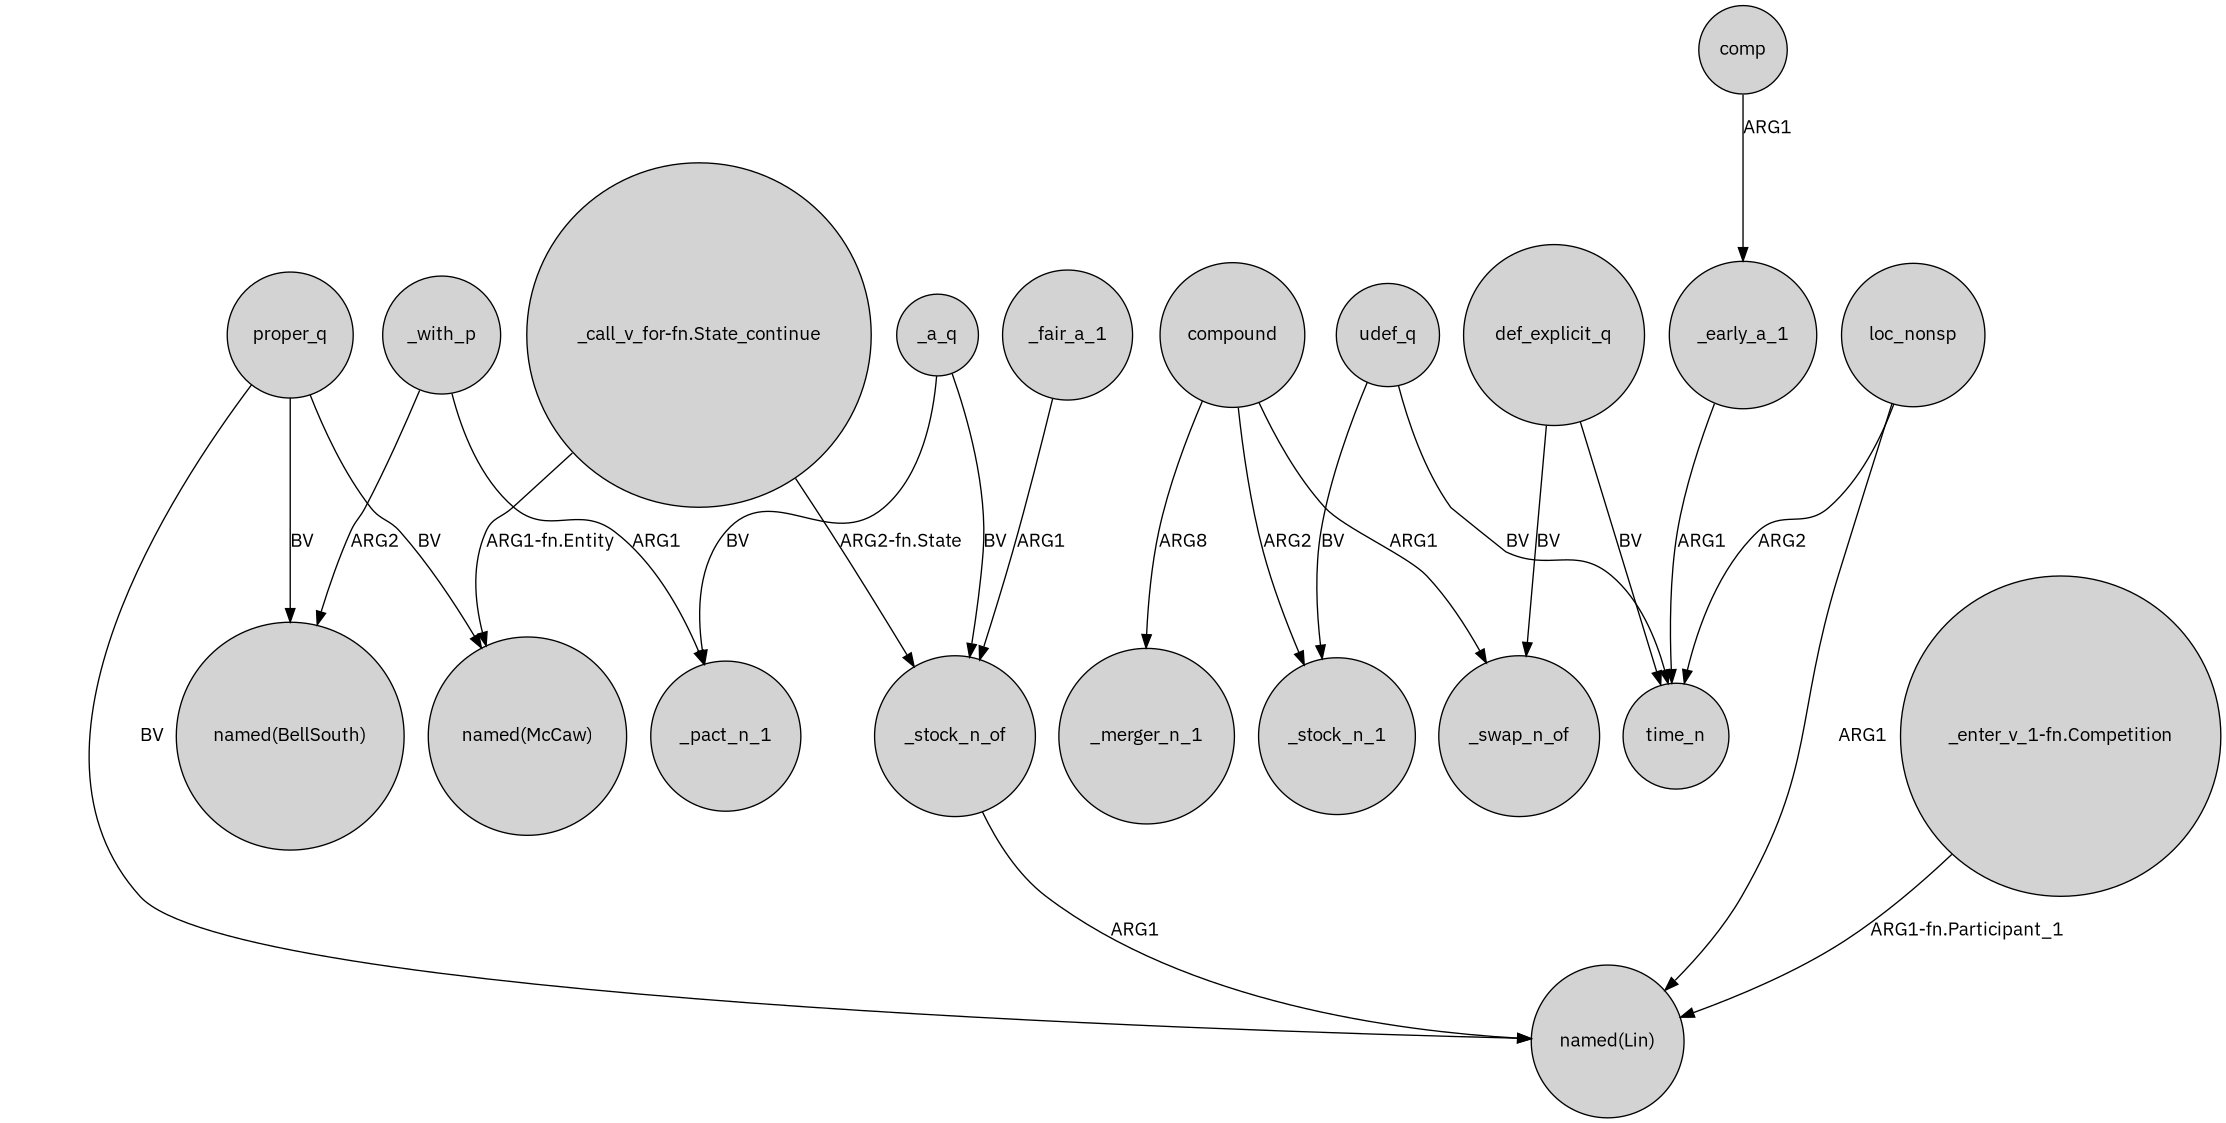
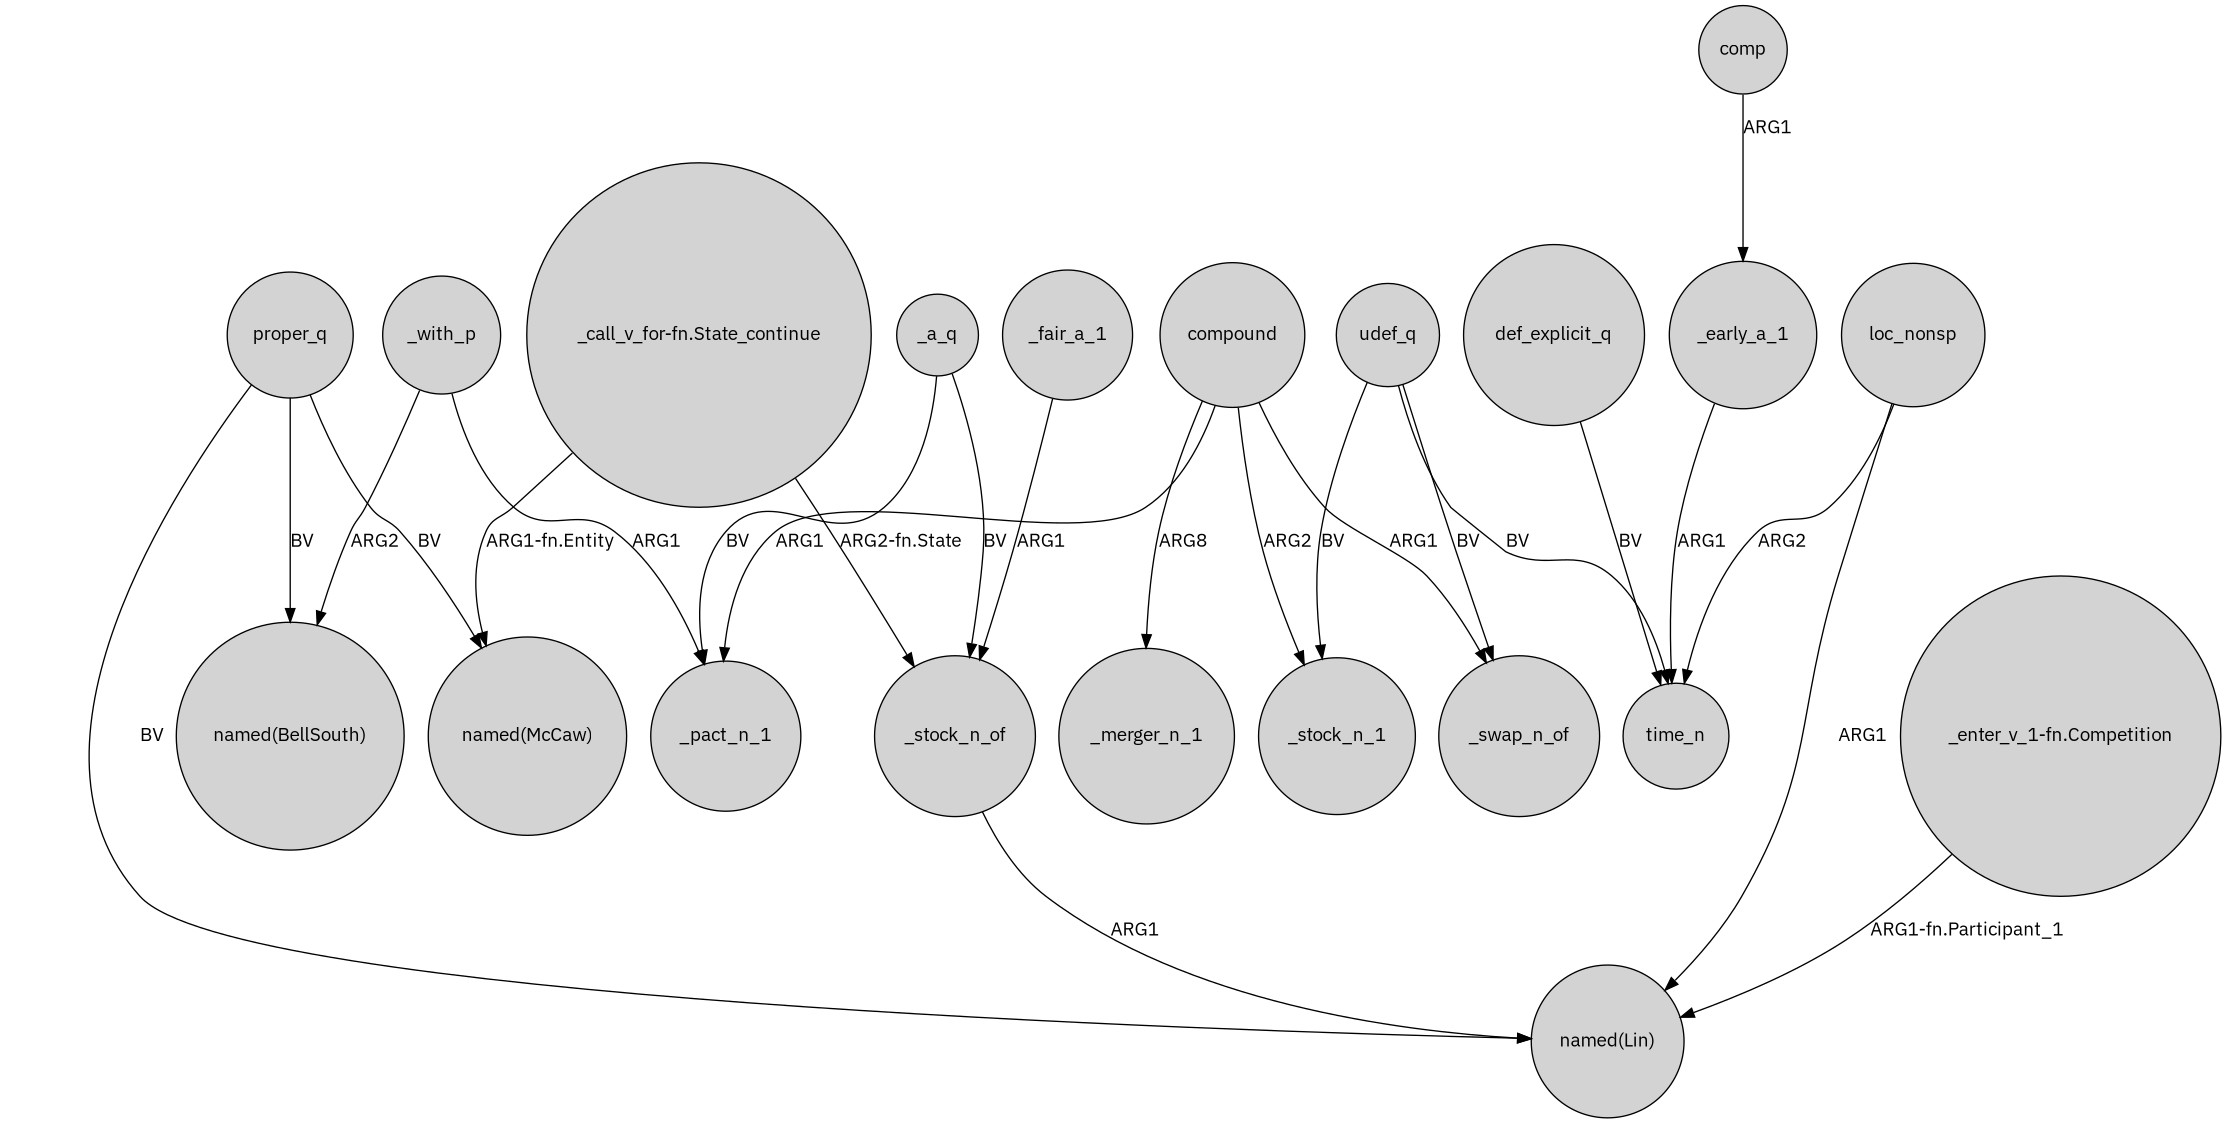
edge "compound" -> "_pact_n_1": added, label "ARG1"
edge "def_explicit_q" -> "_swap_n_of": now "udef_q" -> "_swap_n_of"
